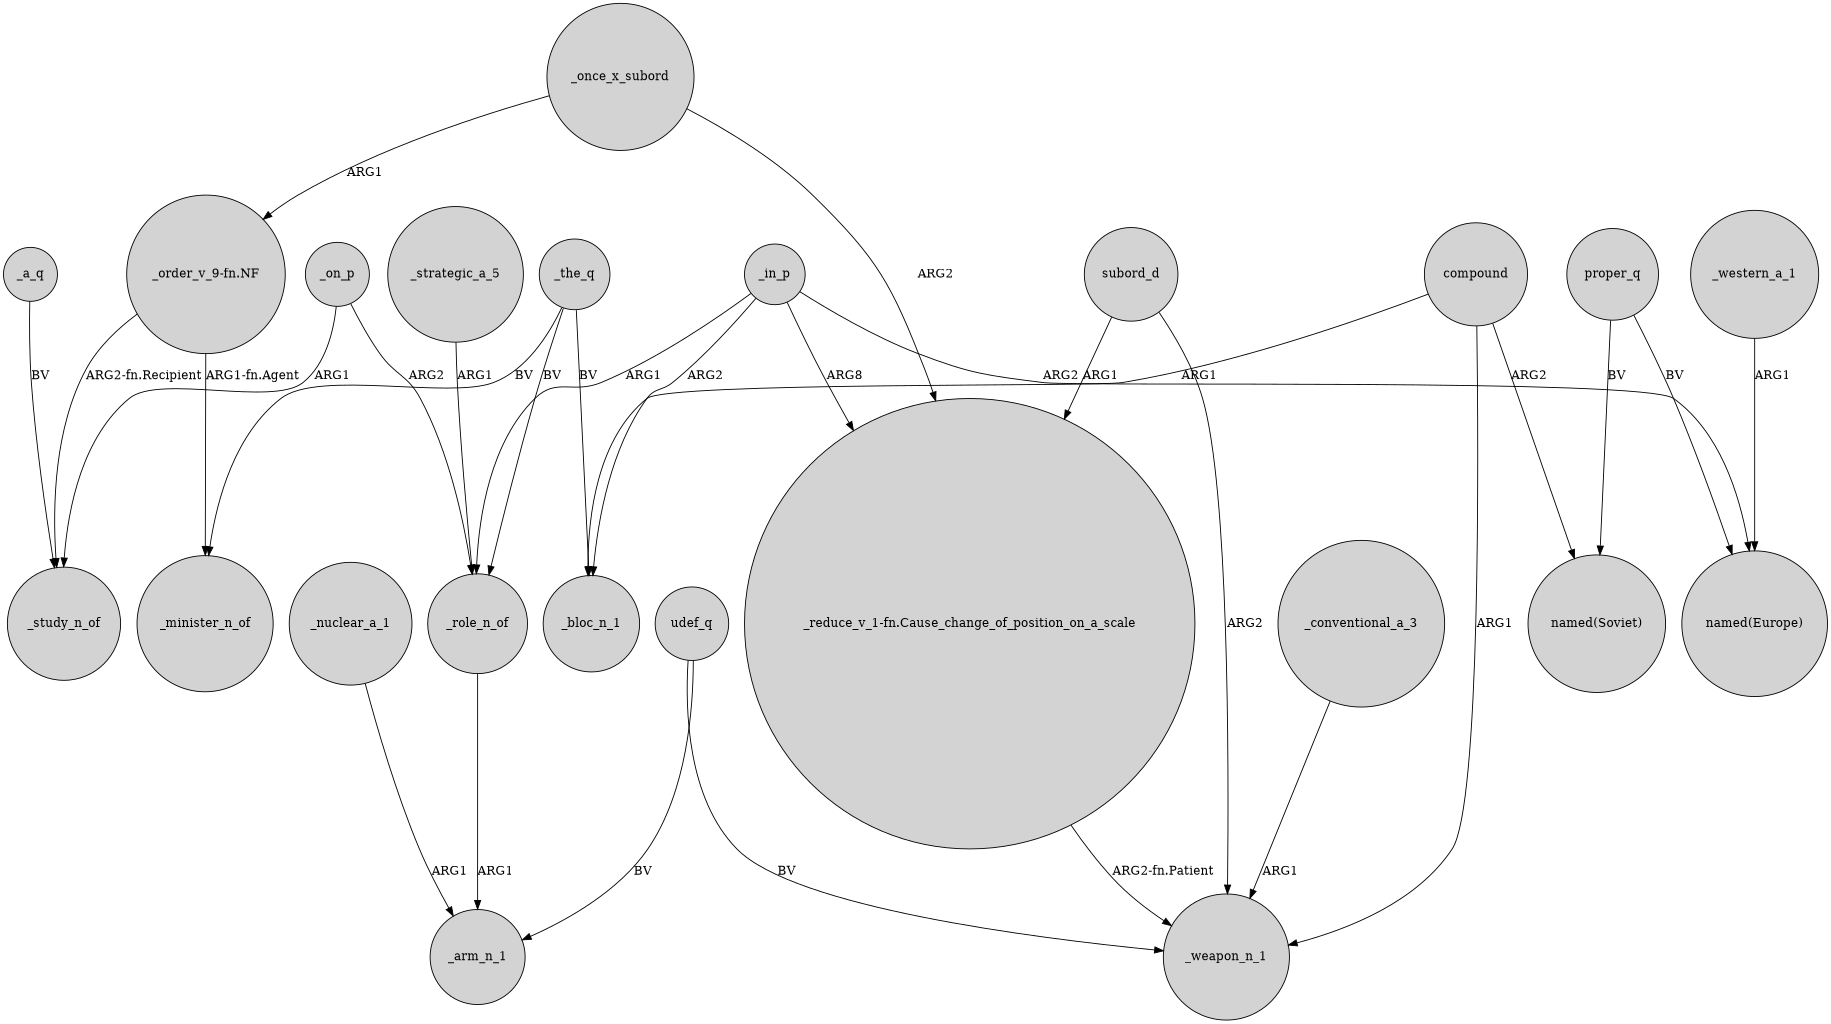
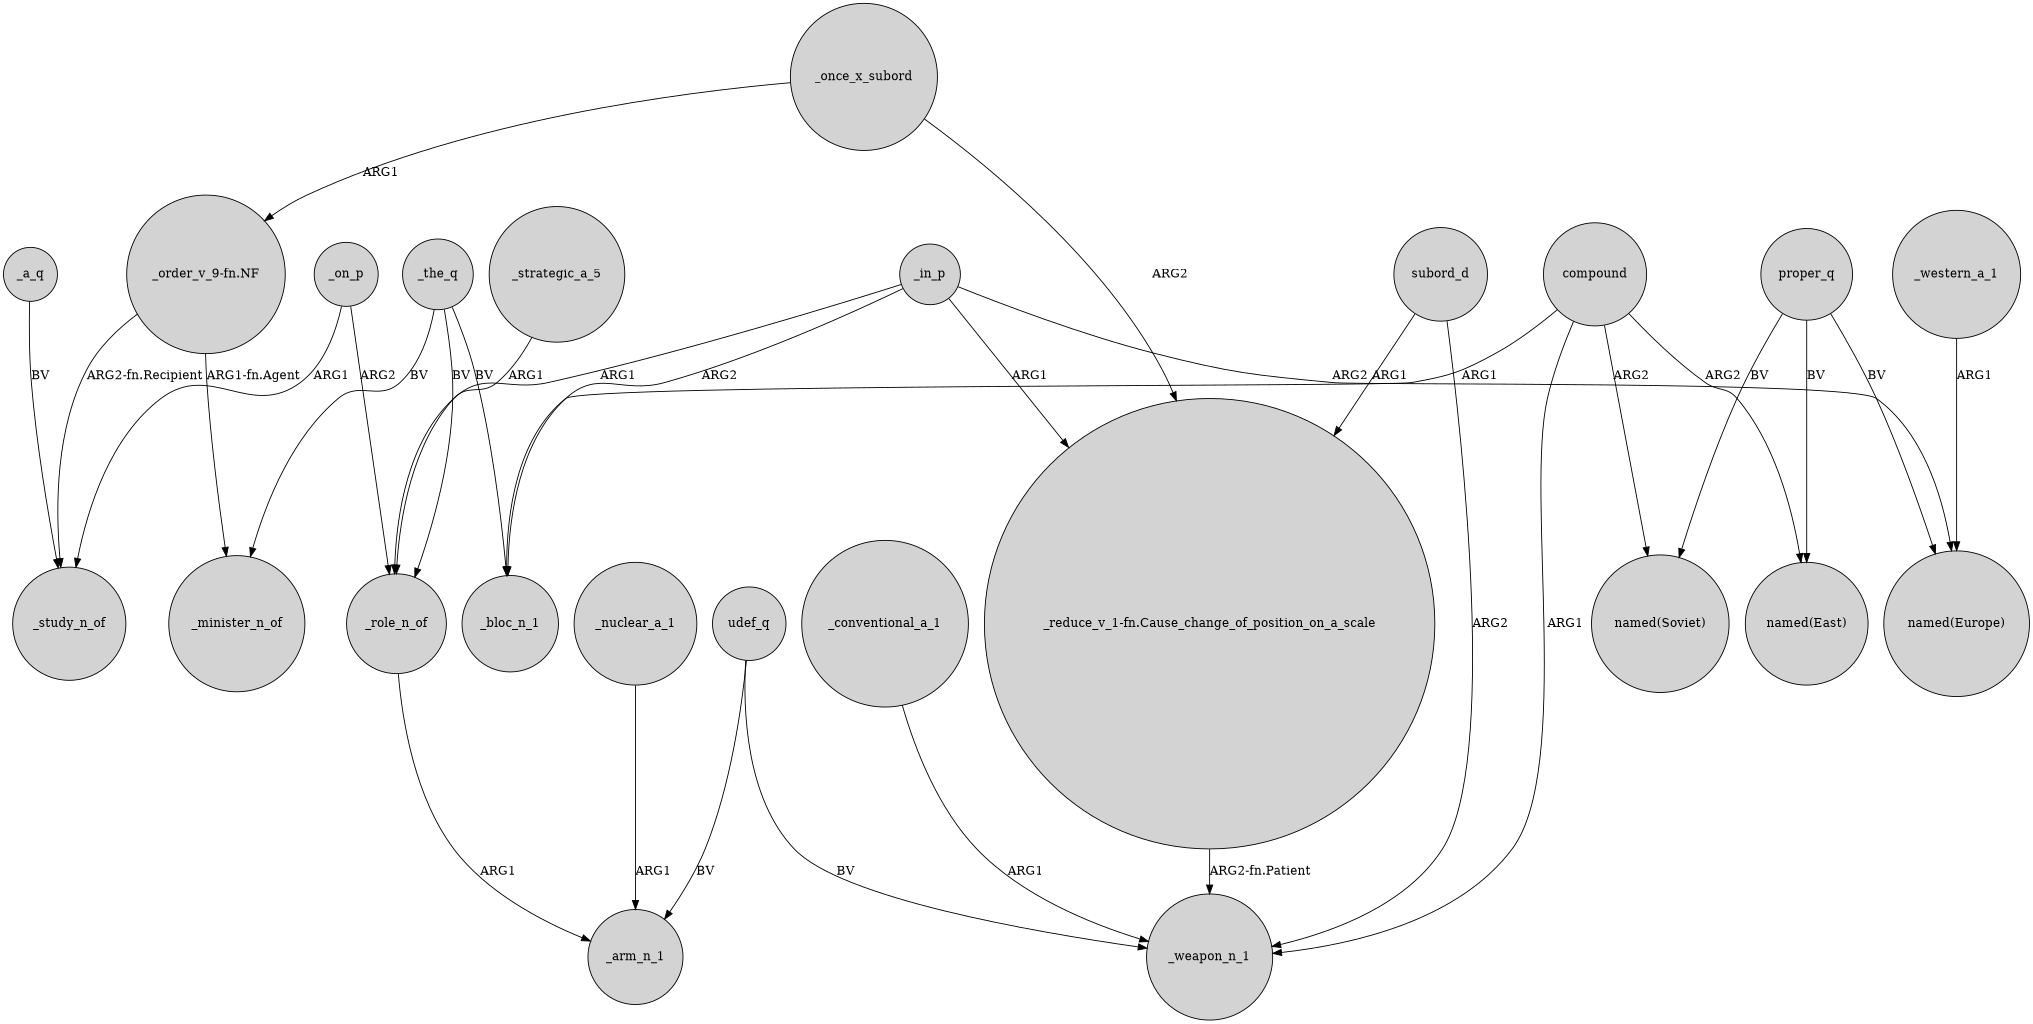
edge "_in_p" -> "_reduce_v_1-fn.Cause_change_of_position_on_a_scale": label "ARG8" -> "ARG1"
node "_conventional_a_3": label "_conventional_a_3" -> "_conventional_a_1"
node "named(East)": added
